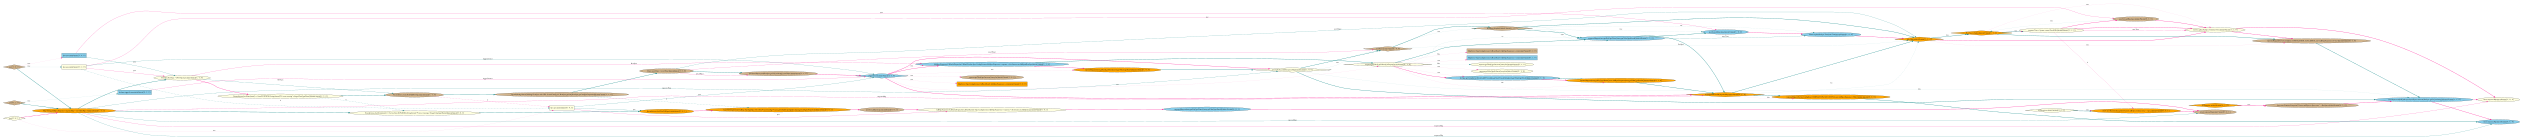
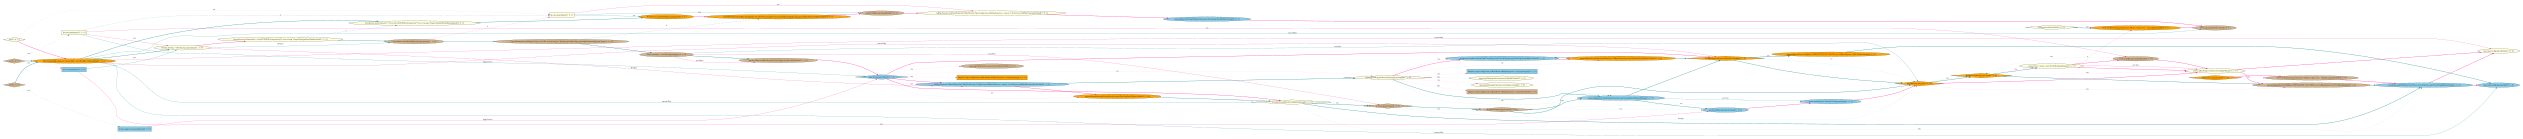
edge "Spec spec@@@2@@@['0', '0', '1']" -> "triggerListener@@@10@@@['1', '1', '0']": now "Spec spec@@@2@@@['0', '0', '1']" -> "specStore.addSpec(spec)@@@8@@@['0', '0', '1']"
